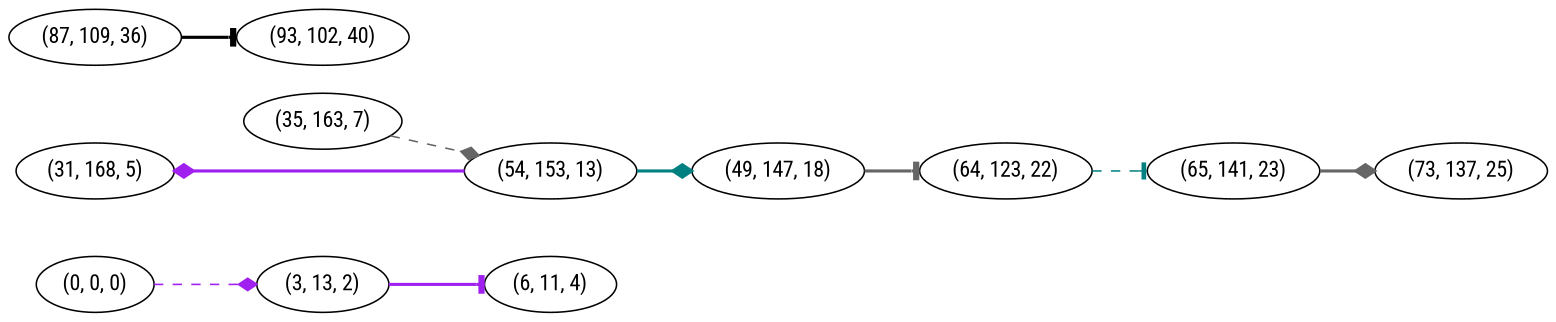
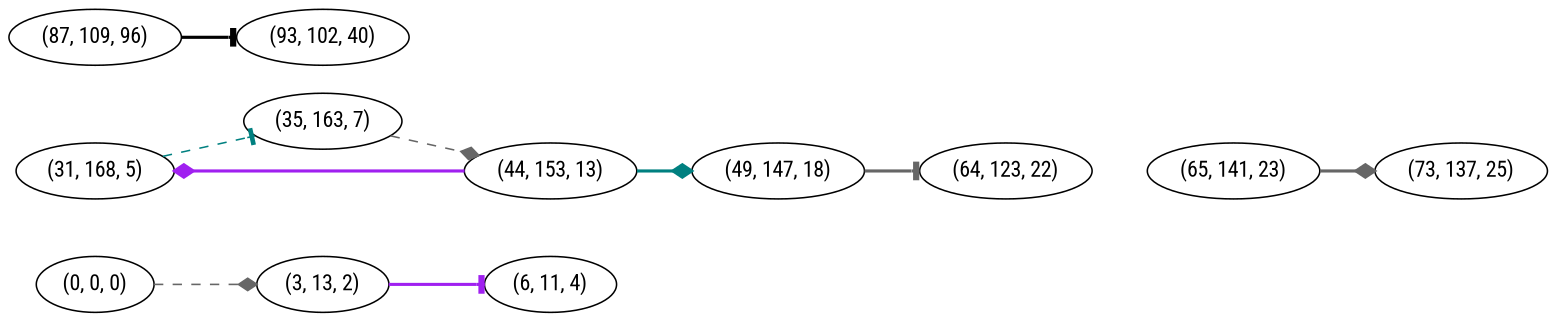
node "(87, 109, 36)": label "(87, 109, 36)" -> "(87, 109, 96)"
edge "(31, 168, 5)" -> "(35, 163, 7)": added
node "(54, 153, 13)": label "(54, 153, 13)" -> "(44, 153, 13)"
edge "(64, 123, 22)" -> "(65, 141, 23)": removed
edge "(0, 0, 0)" -> "(3, 13, 2)": color purple -> gray40
